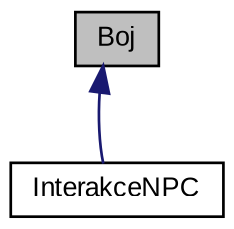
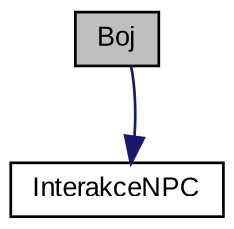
edge "InterakceNPC" -> "Boj": reversed
